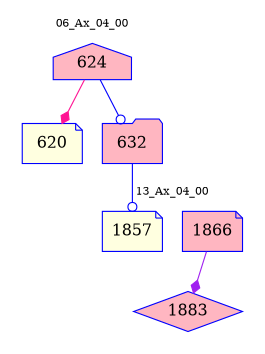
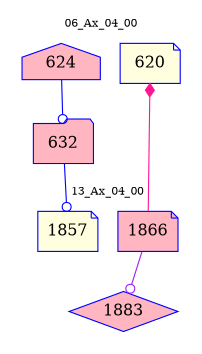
edge "624" -> "620": now "1866" -> "620"
edge "1866" -> "1883": arrowhead diamond -> odot
